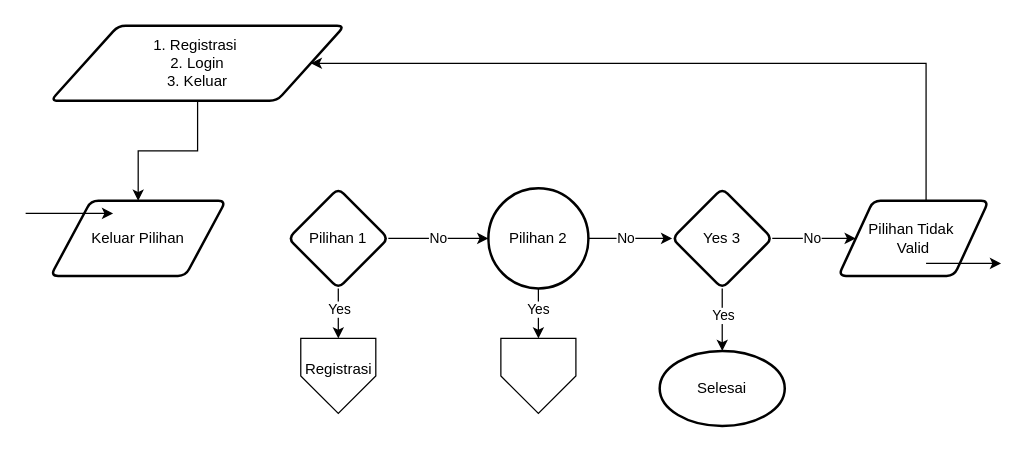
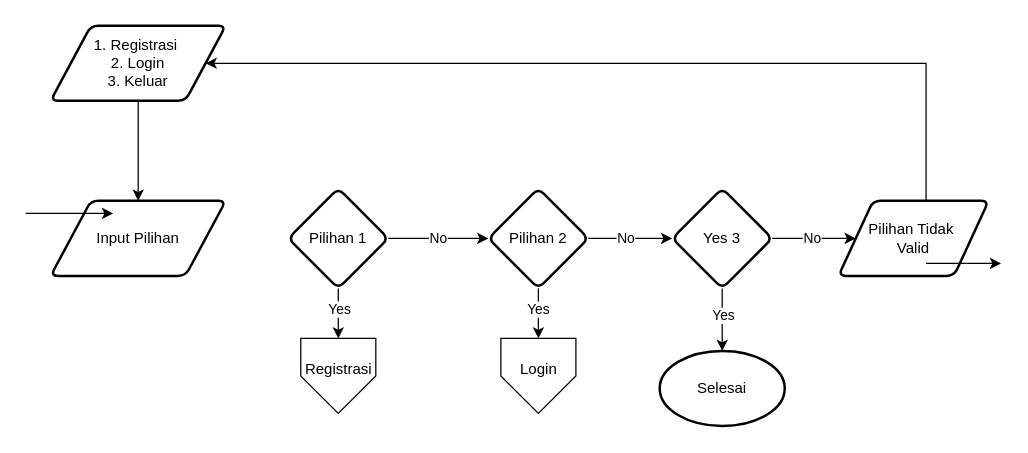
node "1. Registrasi 2. Login 3. Keluar": size 294x75 -> 175x75
node "Keluar Pilihan": label "Keluar Pilihan" -> "Input Pilihan"
node "Pilihan 2": shape ellipse -> diamond
node "Login": added
